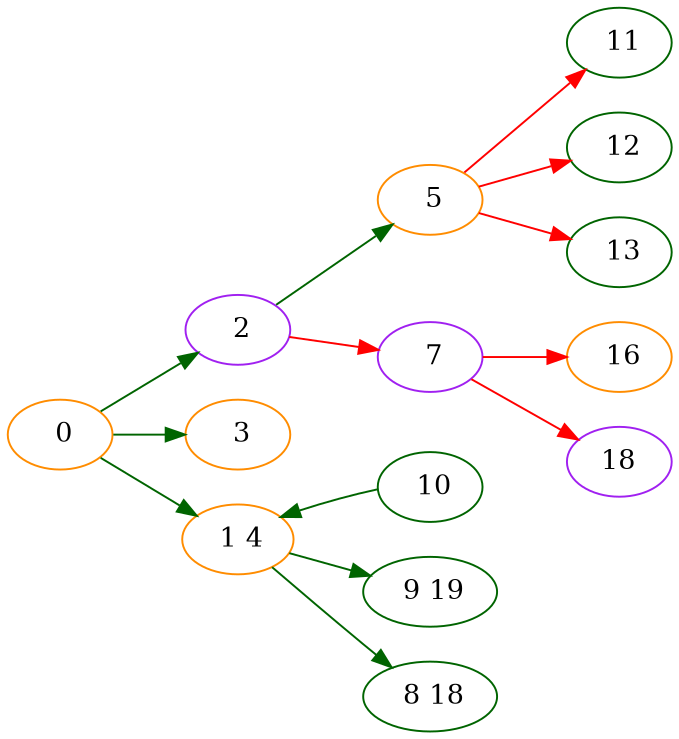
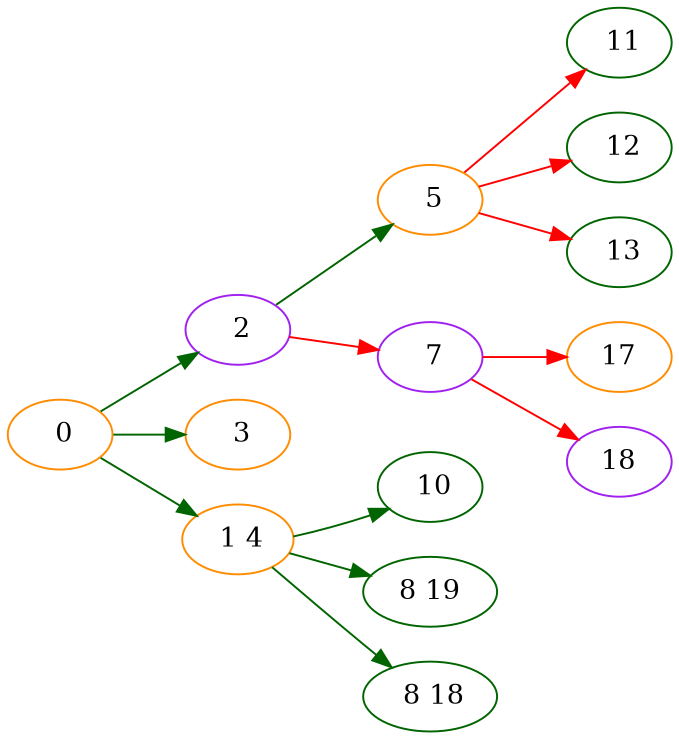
node "16": label "16" -> "17"
edge "10" -> "1 4": reversed
node "9 19": label "9 19" -> "8 19"
